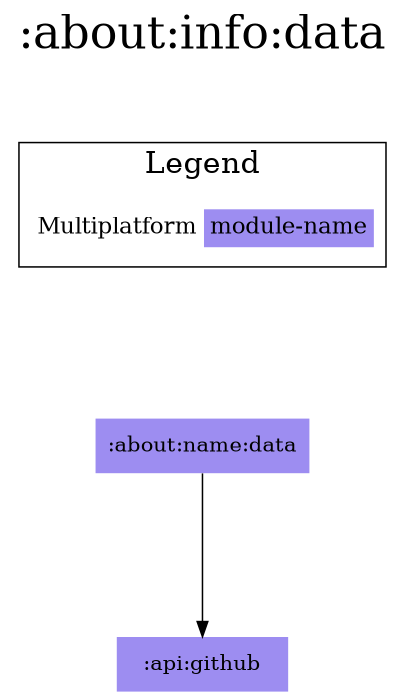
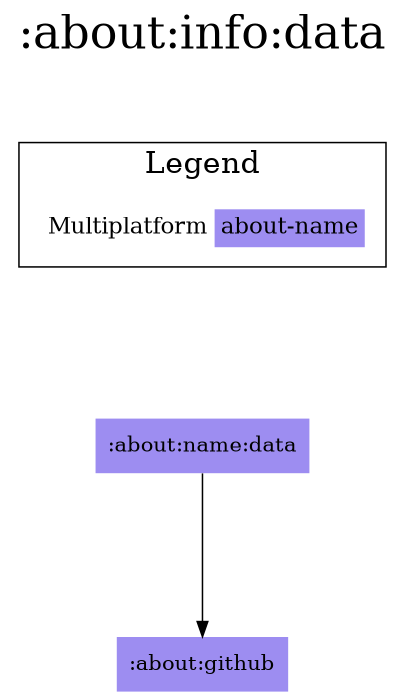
node "Multiplatform": text "module-name" -> "about-name"
node ":api:github": label ":api:github" -> ":about:github"
